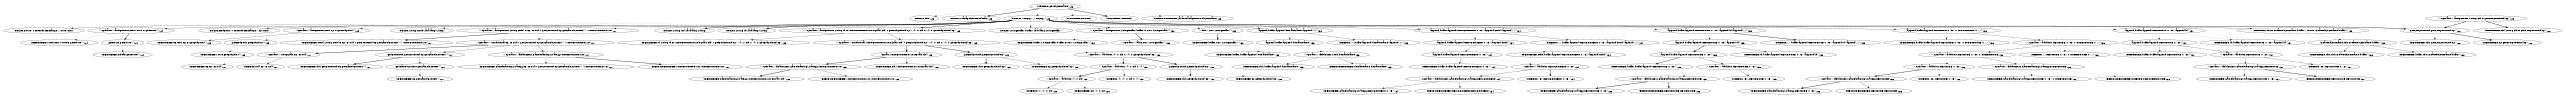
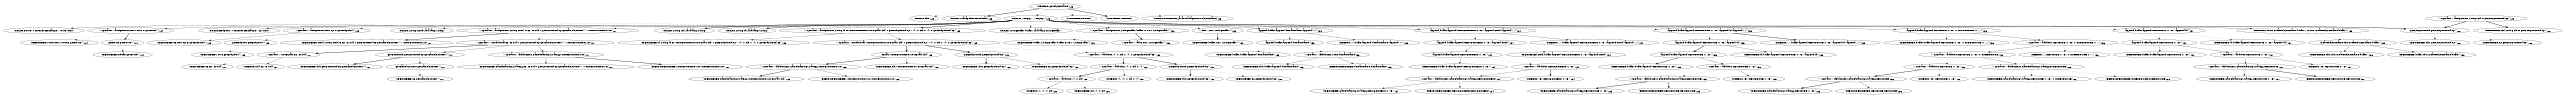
edge "(getComponentId,getComponentId(ep))" -> "(IDENTIFIER,ep,getComponentId(ep))": style bold -> dotted
